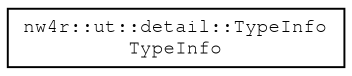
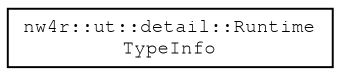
node "nw4r::ut::detail::TypeInfo TypeInfo": label "nw4r::ut::detail::TypeInfo TypeInfo" -> "nw4r::ut::detail::Runtime TypeInfo"
